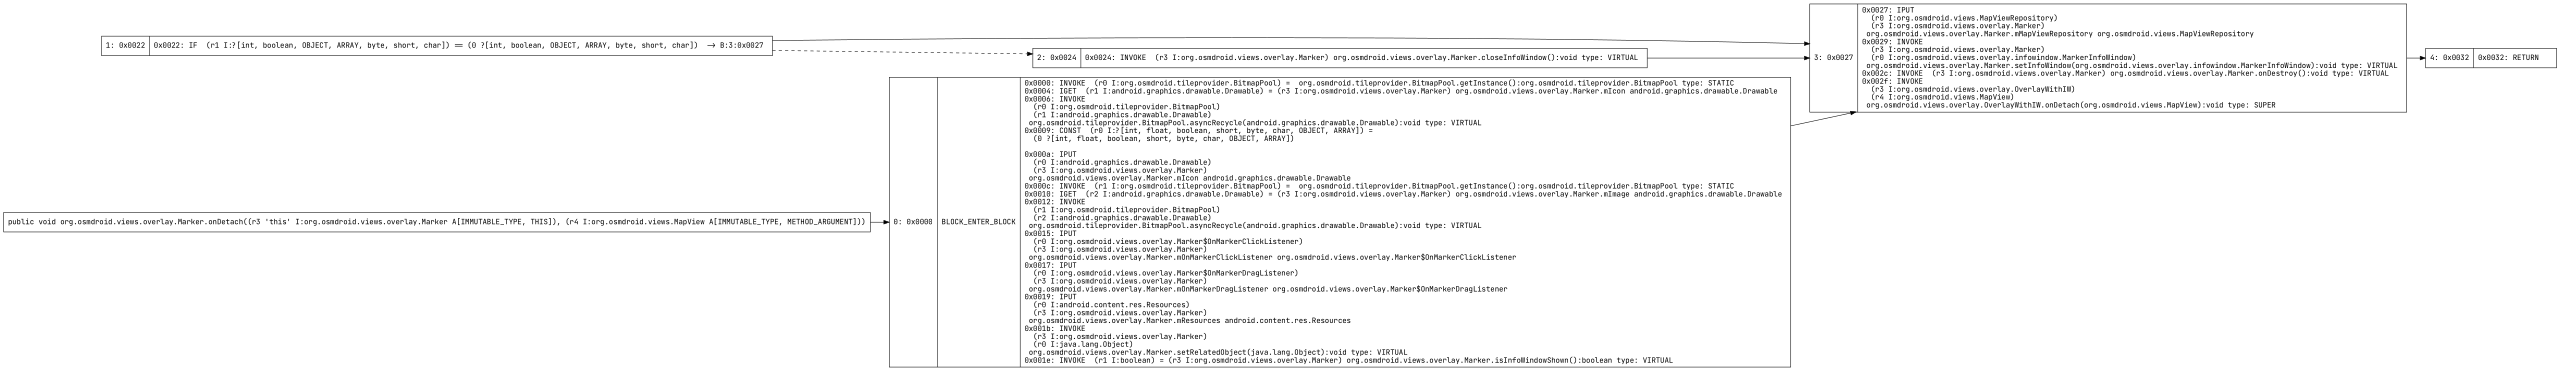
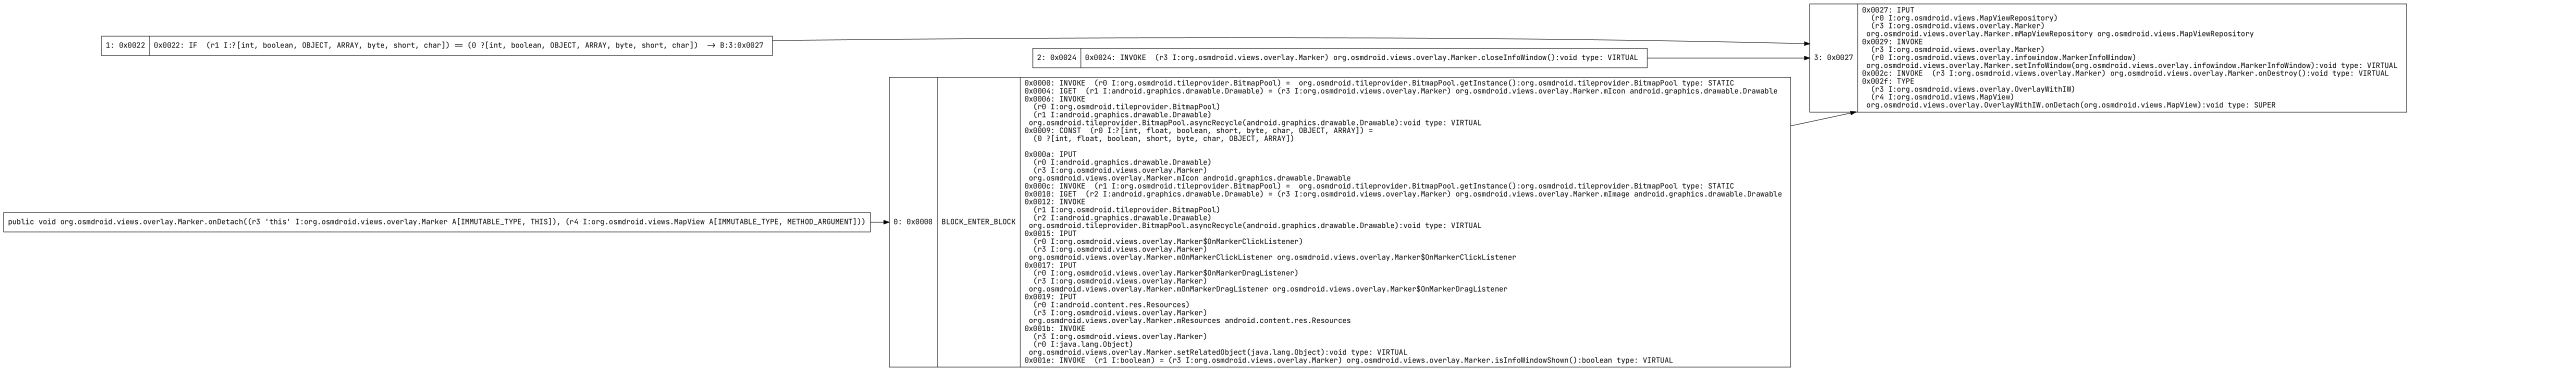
edge "1: 0x0022" -> "2: 0x0024": removed
node "4: 0x0032": removed
node "3: 0x0027": text "0x002f: INVOKE" -> "0x002f: TYPE"
